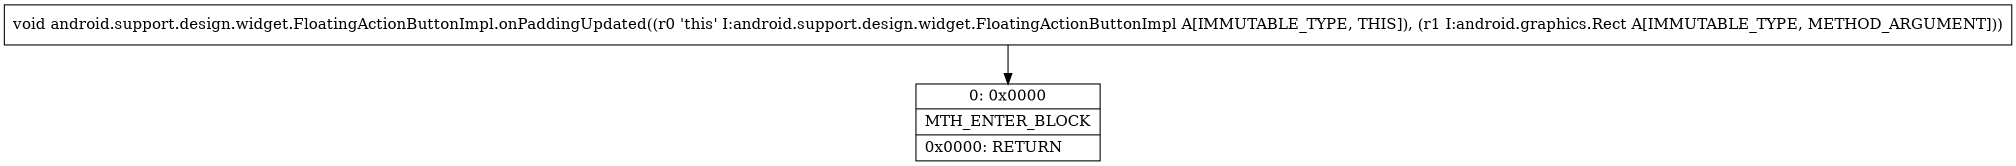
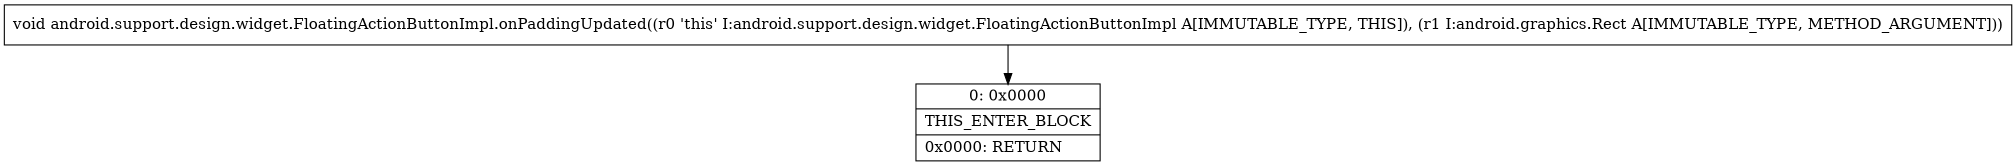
node "0: 0x0000": text "MTH_ENTER_BLOCK" -> "THIS_ENTER_BLOCK"
